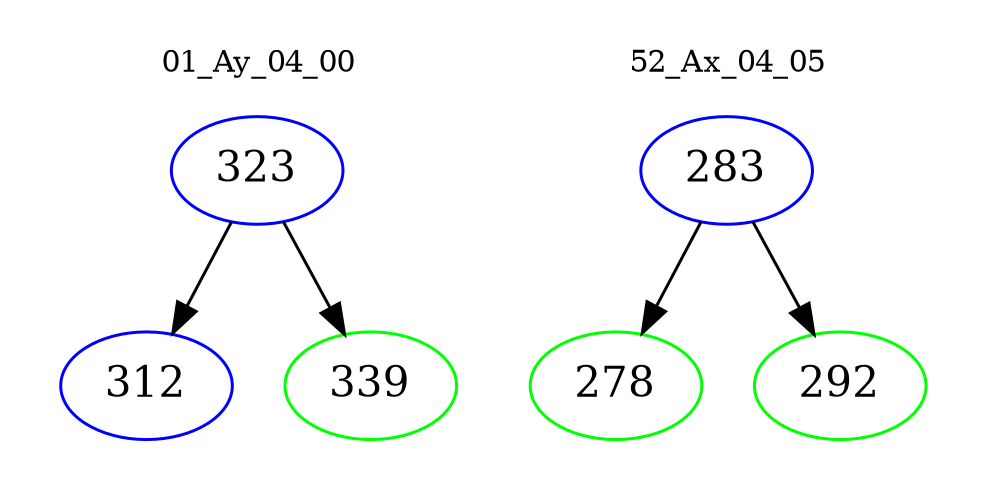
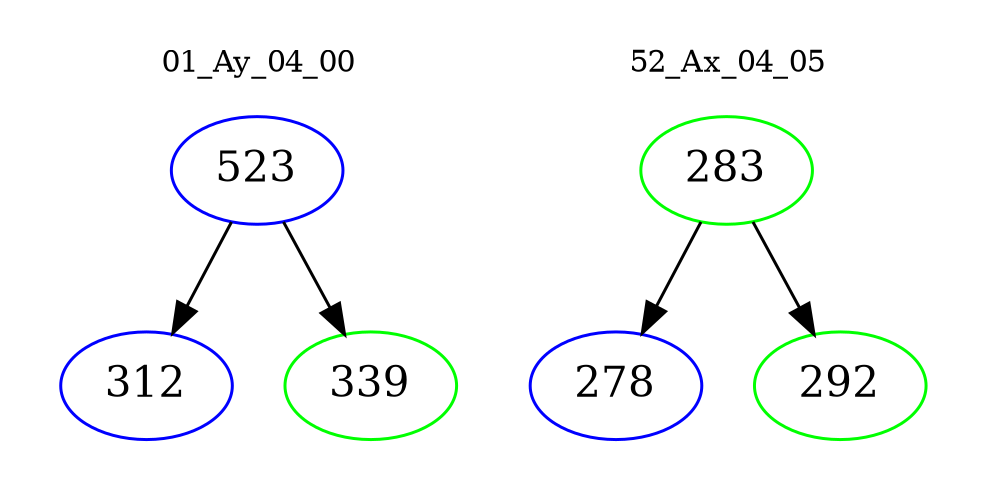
node "323": label "323" -> "523"
node "283": color blue -> green
node "278": color green -> blue
